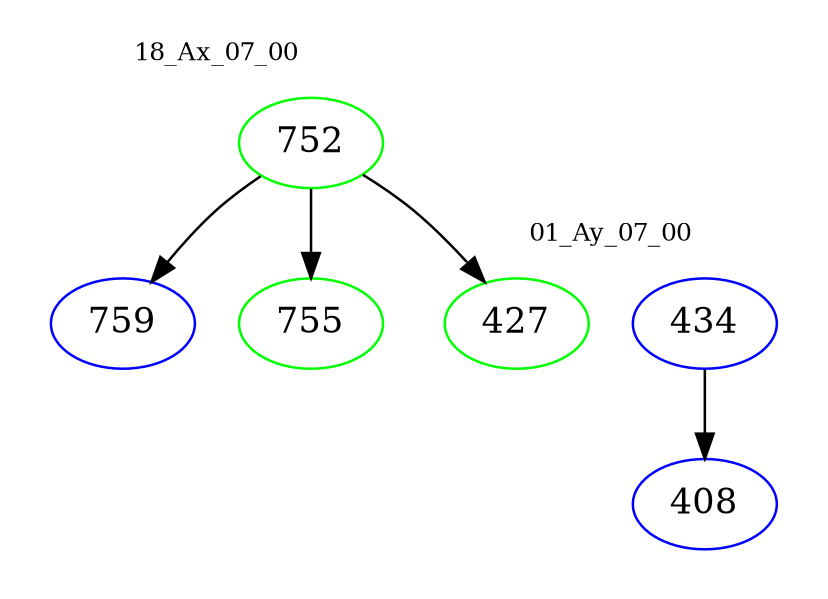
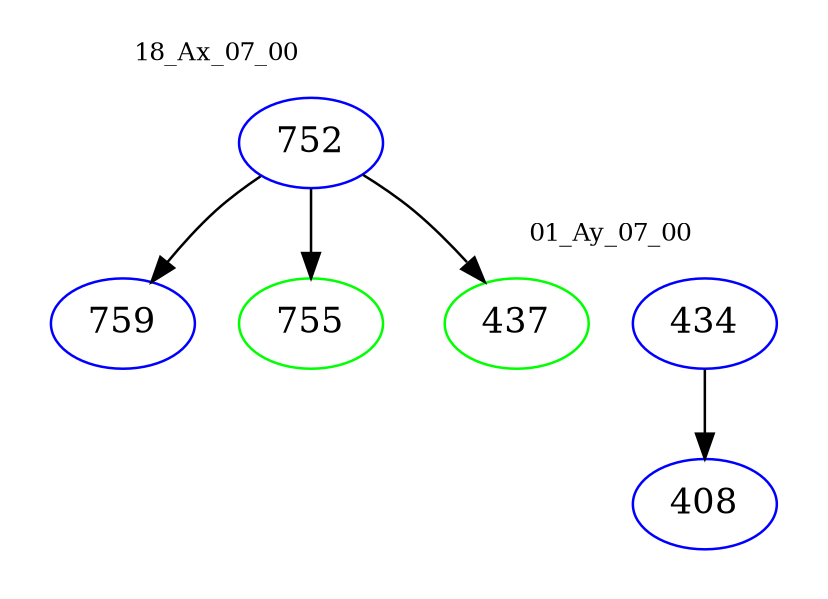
node "752": color green -> blue
node "427": label "427" -> "437"
